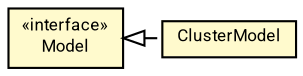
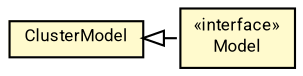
edge "ClusterModel" -> "Model": reversed
